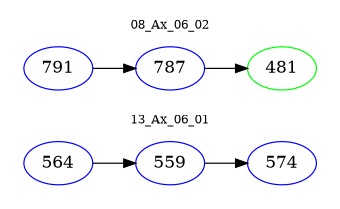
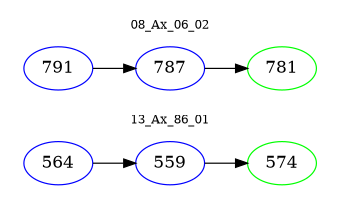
node "481": label "481" -> "781"
cluster "13_Ax_06_01": label "13_Ax_06_01" -> "13_Ax_86_01"
node "574": color blue -> green
